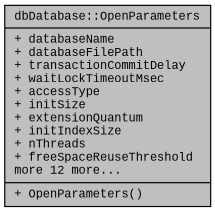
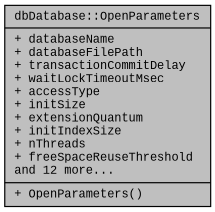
node "dbDatabase::OpenParameters": text "more 12 more..." -> "and 12 more..."
